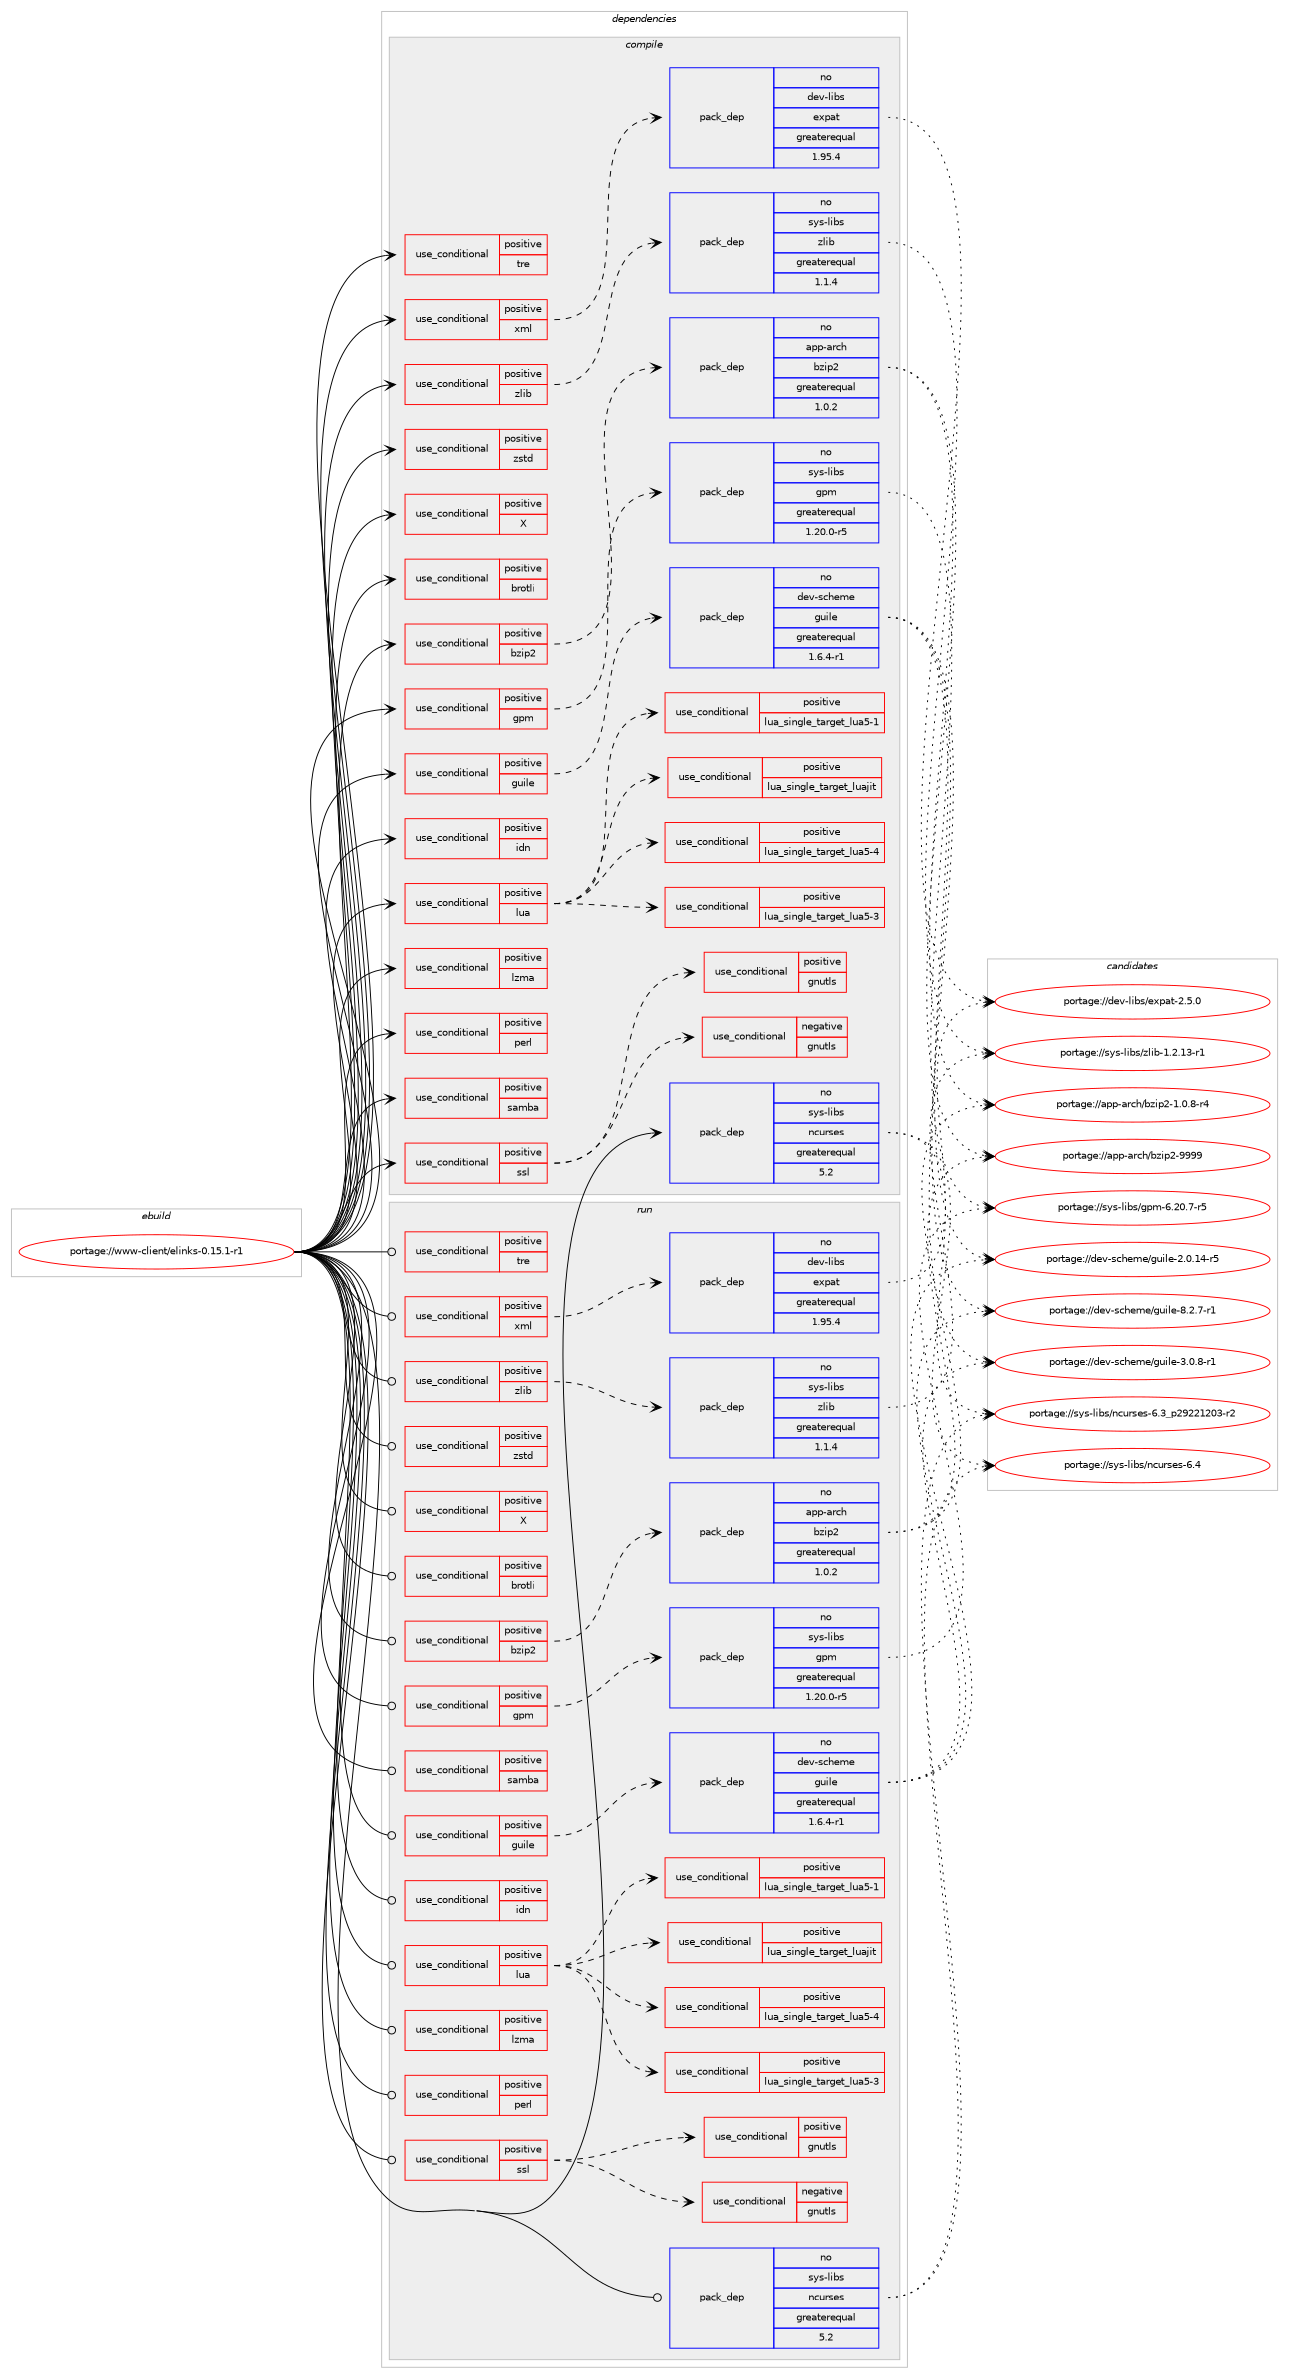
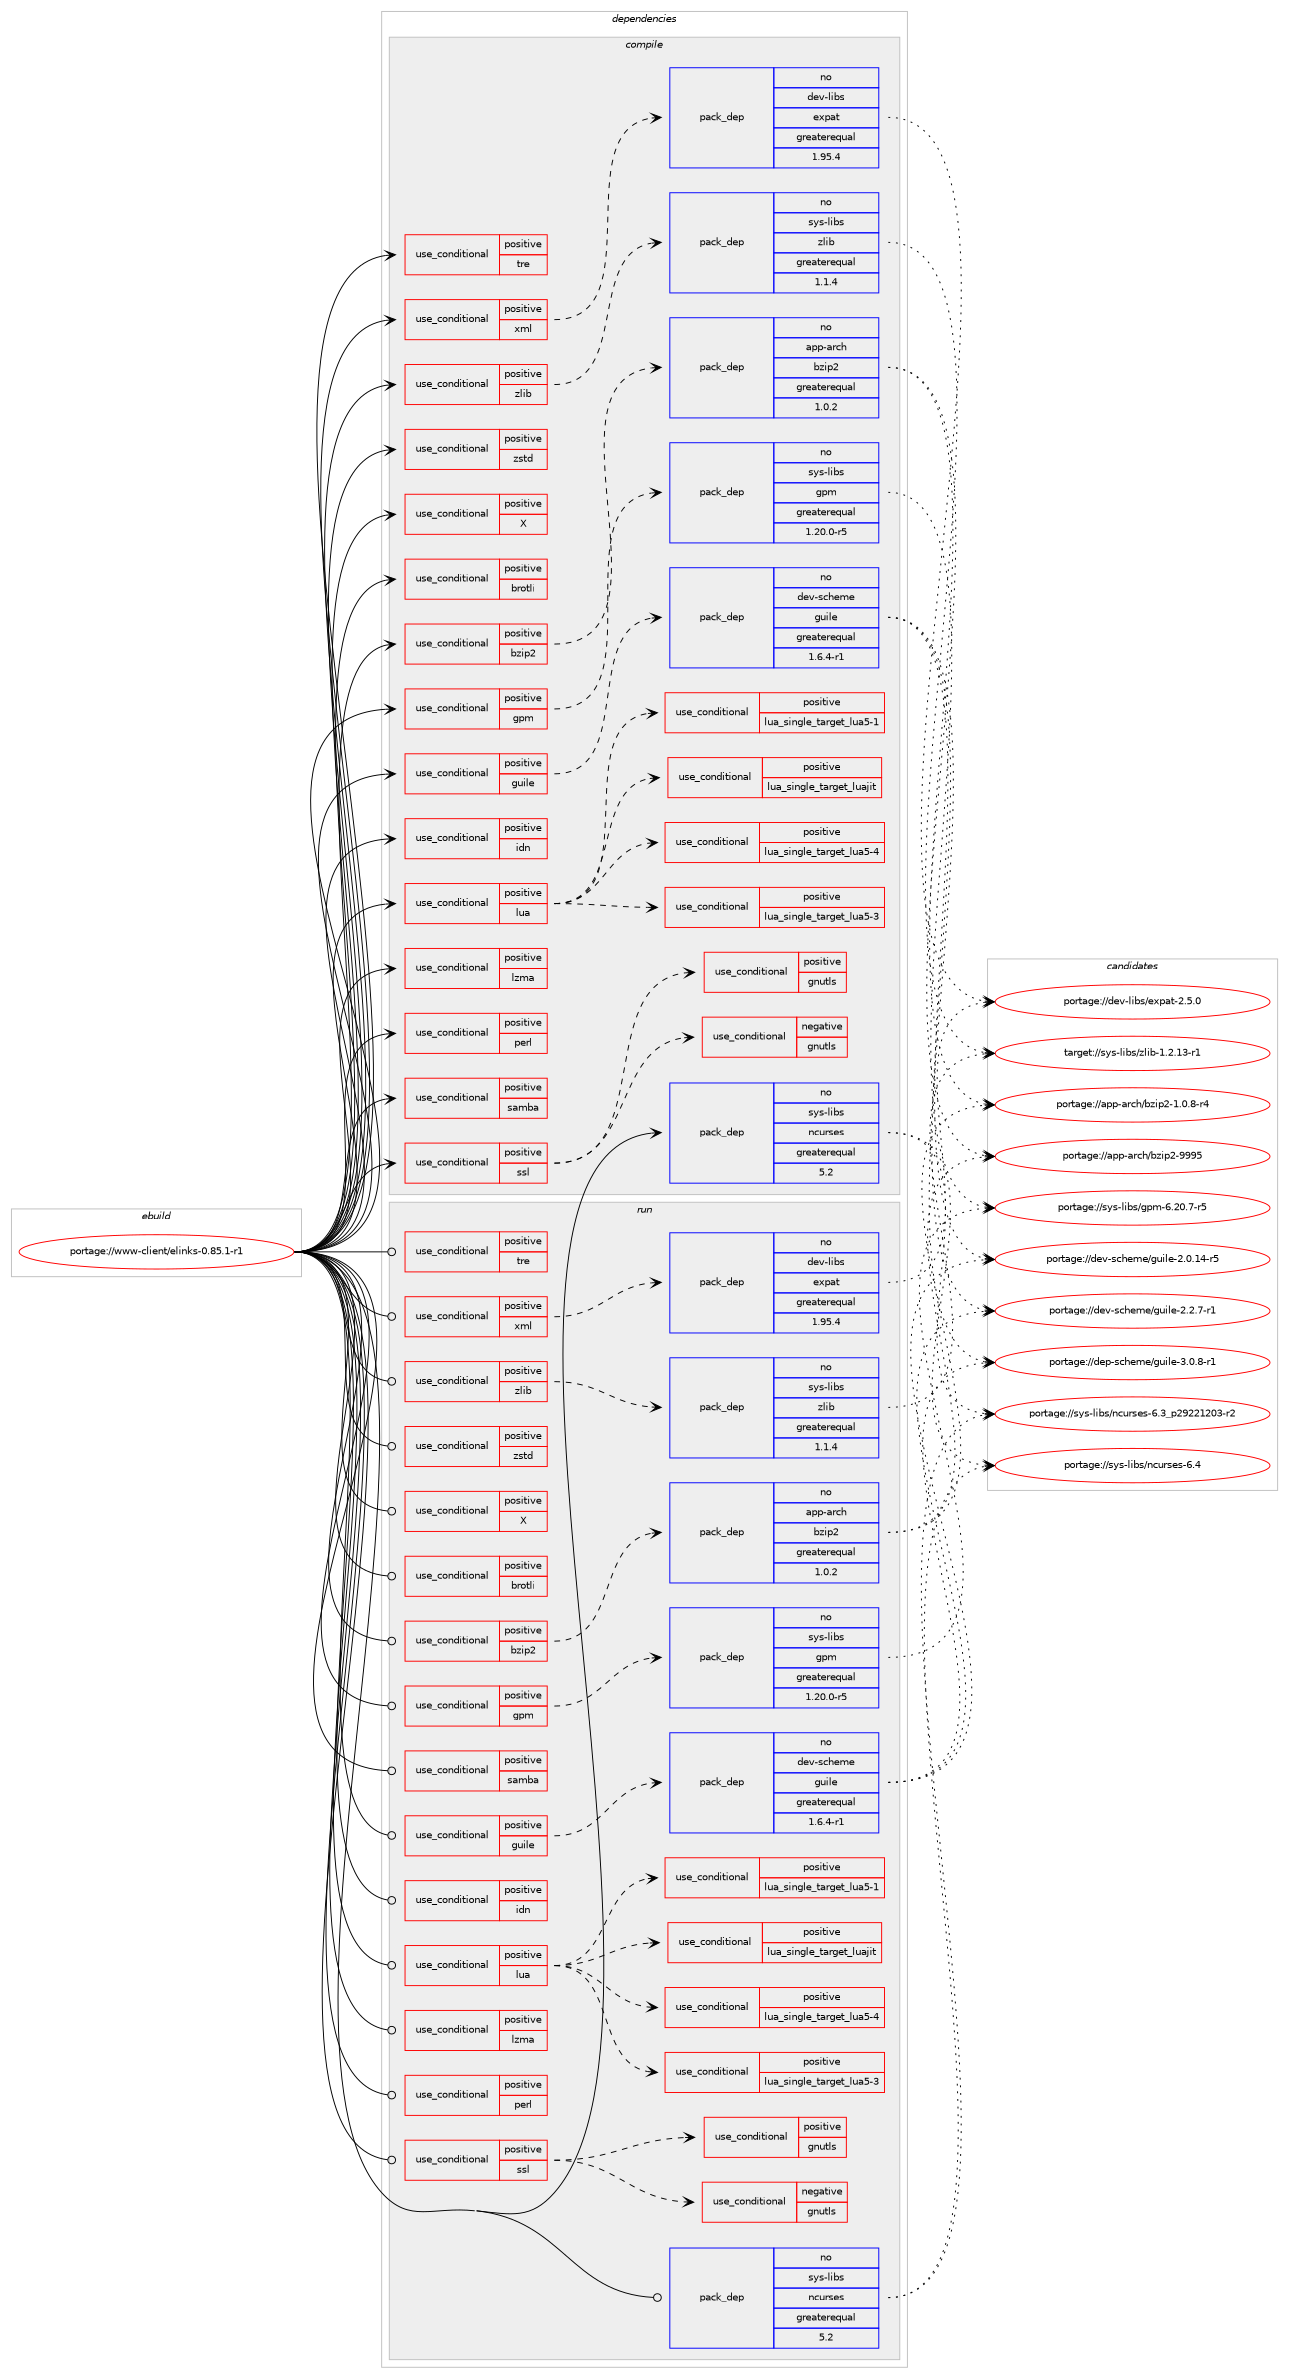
node "portage://sys-libs/zlib-1.2.13-r1": label "portage://sys-libs/zlib-1.2.13-r1" -> "target://sys-libs/zlib-1.2.13-r1"
node "portage://app-arch/bzip2-9999": label "portage://app-arch/bzip2-9999" -> "portage://app-arch/bzip2-9995"
node "portage://www-client/elinks-0.15.1-r1": label "portage://www-client/elinks-0.15.1-r1" -> "portage://www-client/elinks-0.85.1-r1"
node "portage://dev-scheme/guile-8.2.7-r1": label "portage://dev-scheme/guile-8.2.7-r1" -> "portage://dev-scheme/guile-2.2.7-r1"
node "portage://dev-scheme/guile-3.0.8-r1": label "portage://dev-scheme/guile-3.0.8-r1" -> "portage://dep-scheme/guile-3.0.8-r1"
